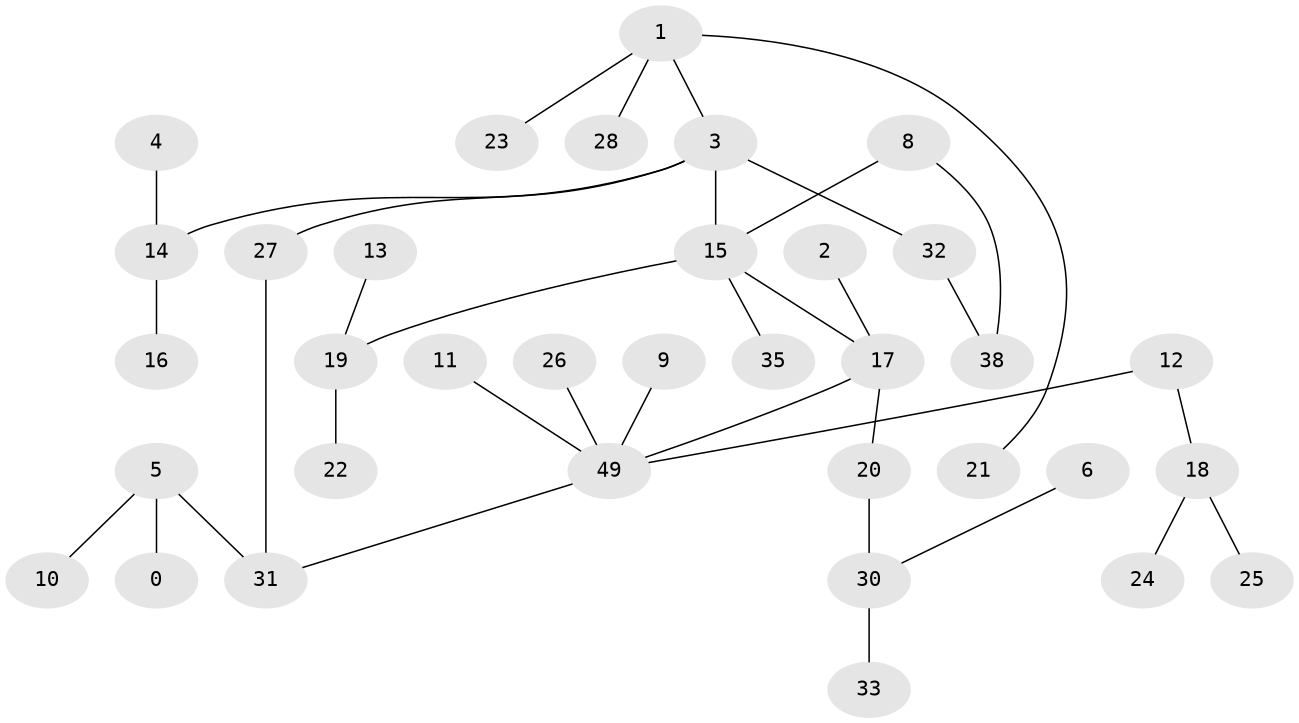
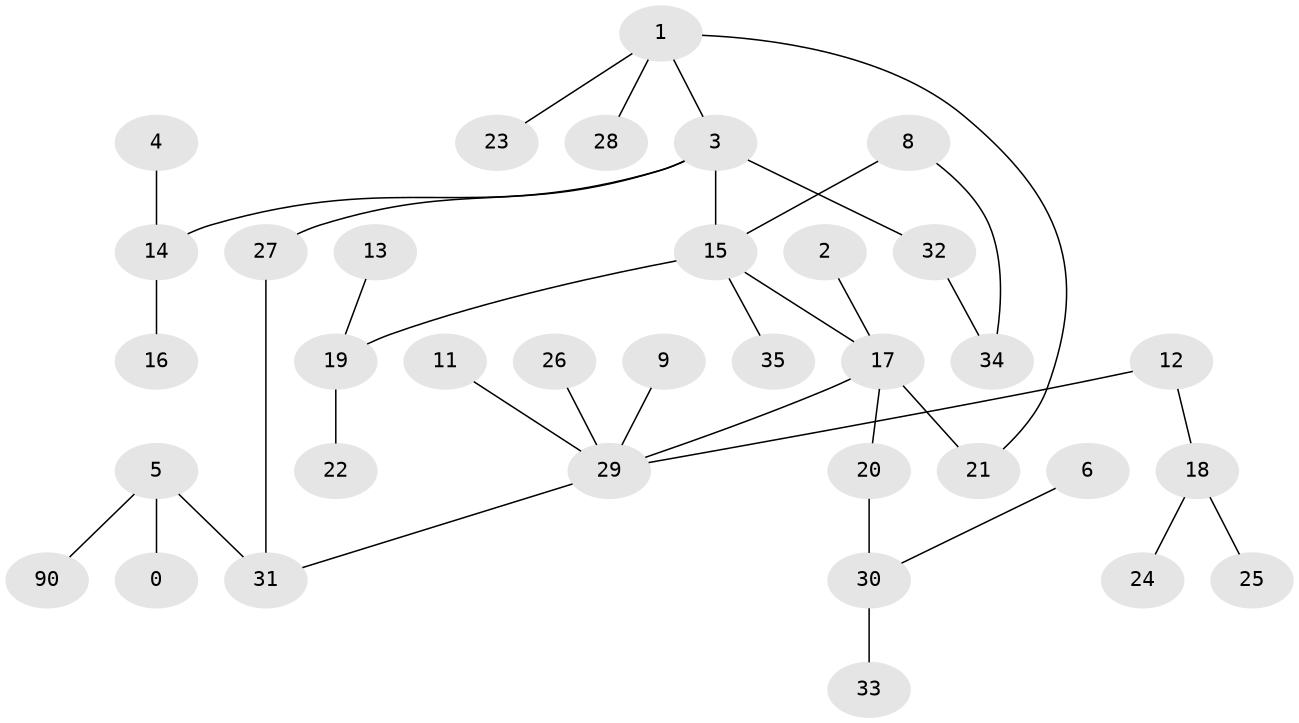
node "38": label "38" -> "34"
edge "17" -- "21": added
node "49": label "49" -> "29"
node "10": label "10" -> "90"
